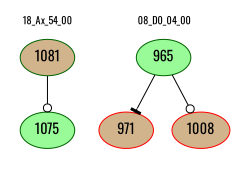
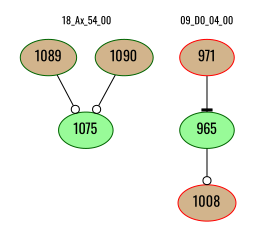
cluster "08_D0_04_00": label "08_D0_04_00" -> "09_D0_04_00"
node "1081": label "1081" -> "1089"
node "1090": added
edge "965" -> "971": reversed
